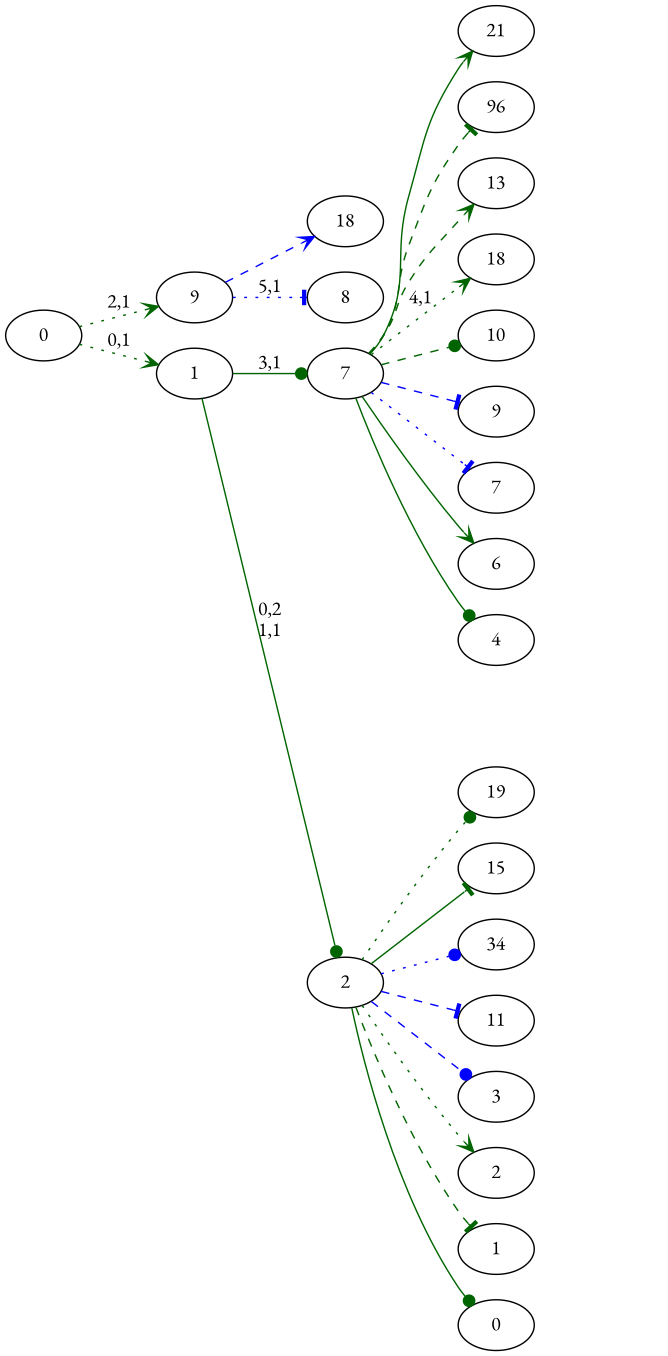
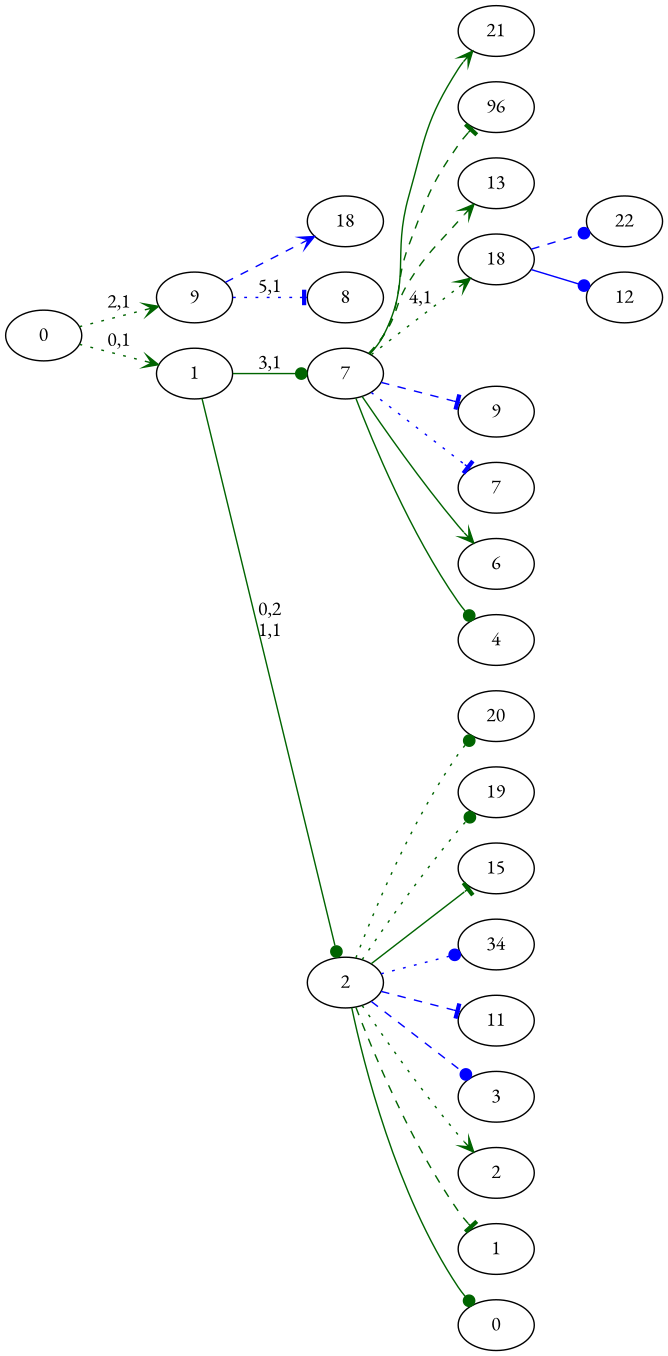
node "22": added
node "12": added
node "10": removed
node "20": added
